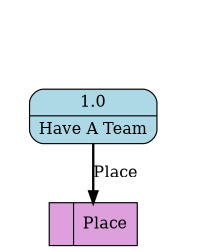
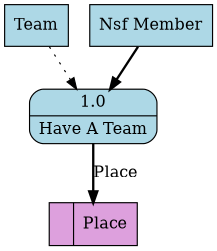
node "Team": added
node "Nsf Member": added
